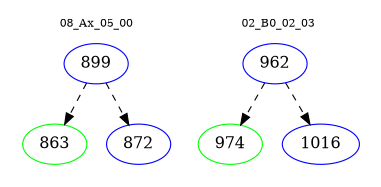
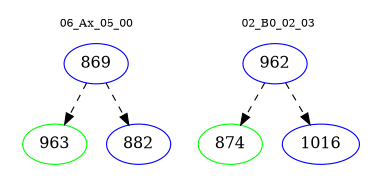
cluster "08_Ax_05_00": label "08_Ax_05_00" -> "06_Ax_05_00"
node "899": label "899" -> "869"
node "863": label "863" -> "963"
node "872": label "872" -> "882"
node "974": label "974" -> "874"
